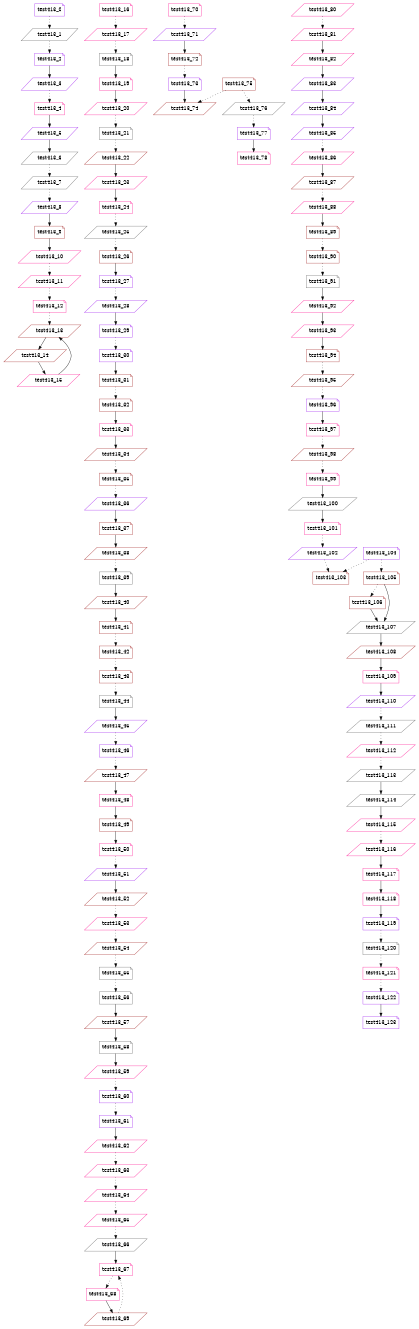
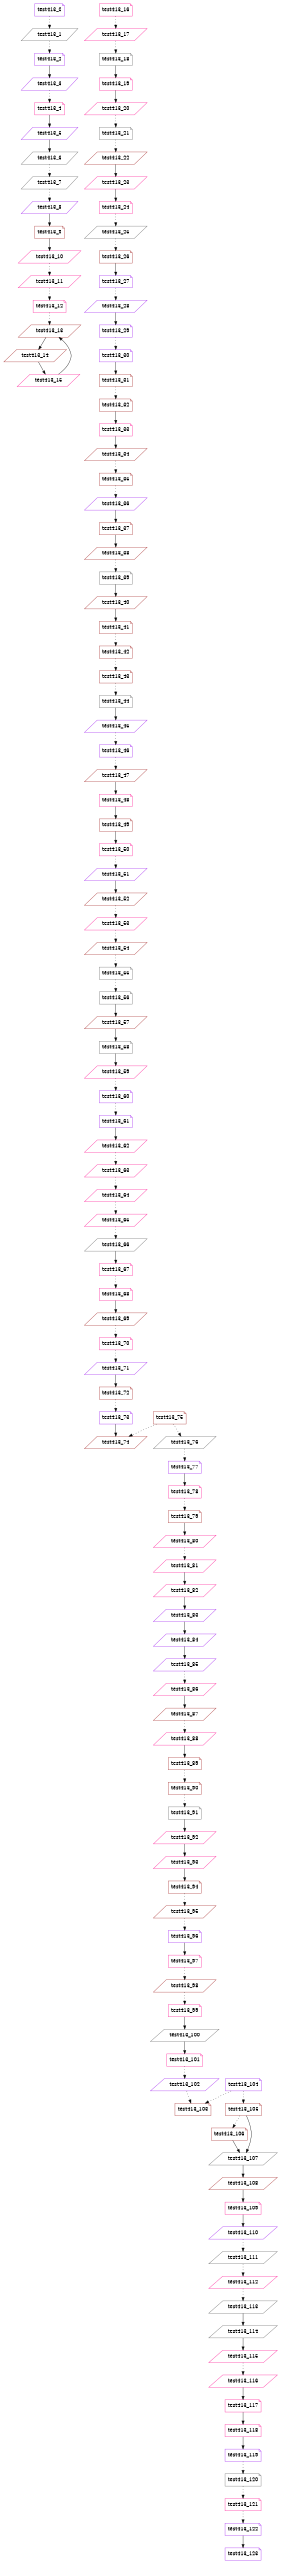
edge "test413_69" -> "test413_67": now "test413_69" -> "test413_70"
node "test413_79": added
